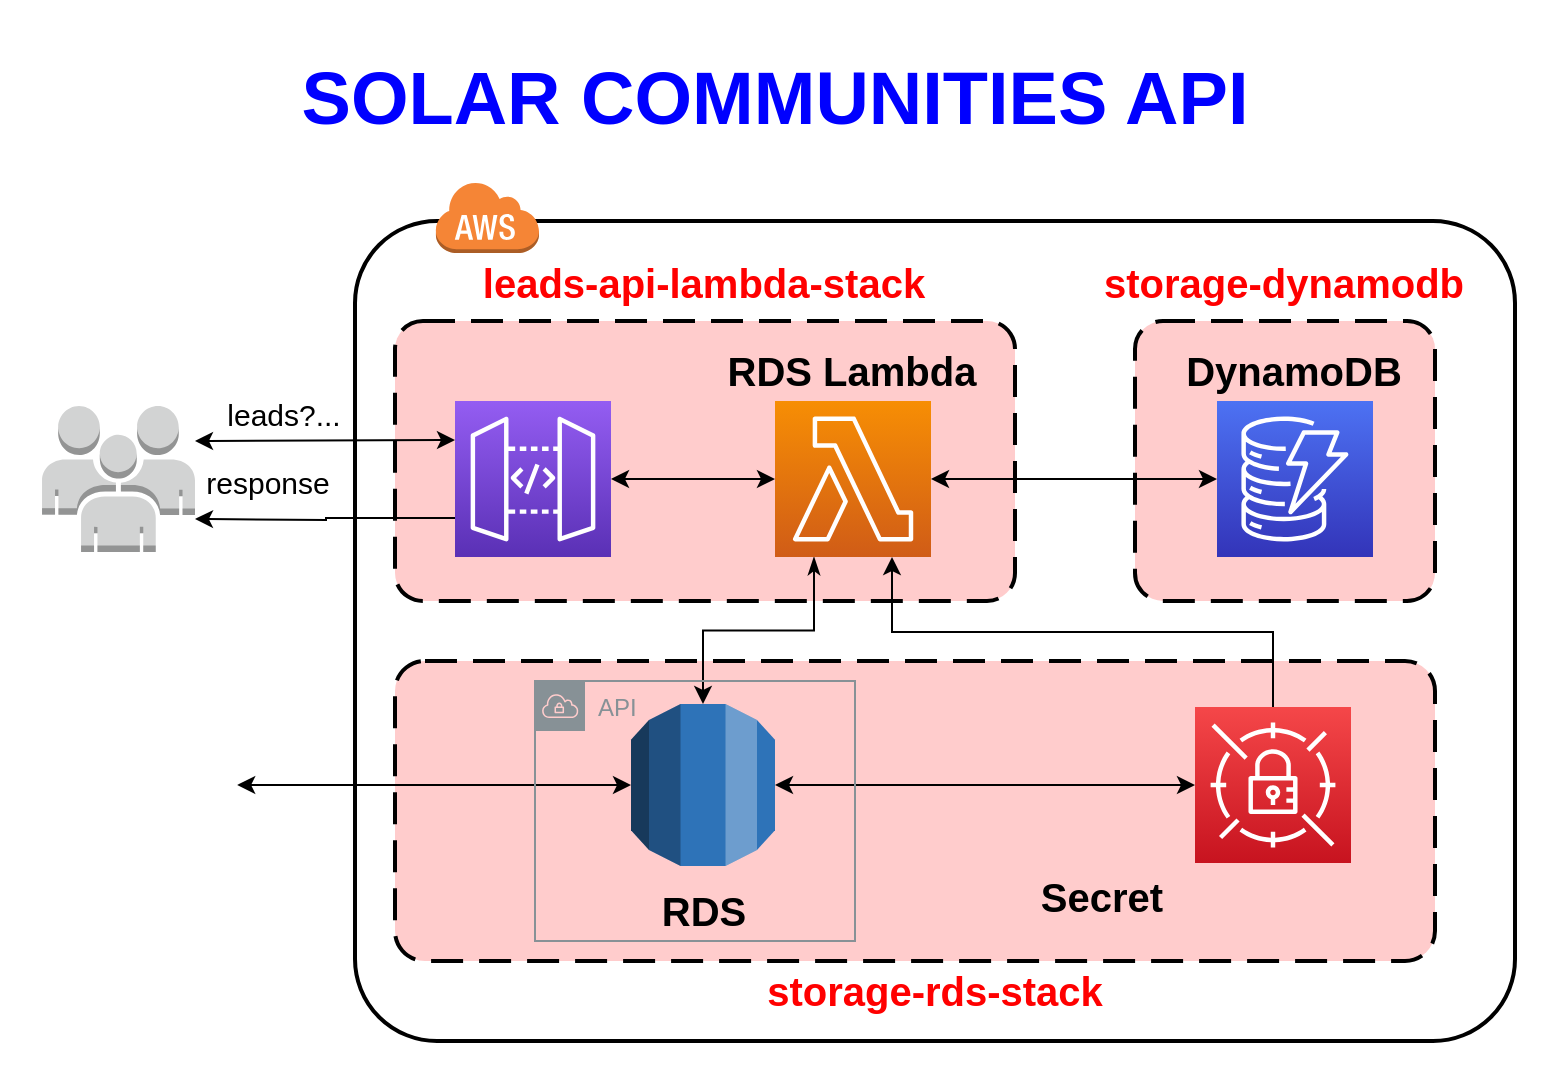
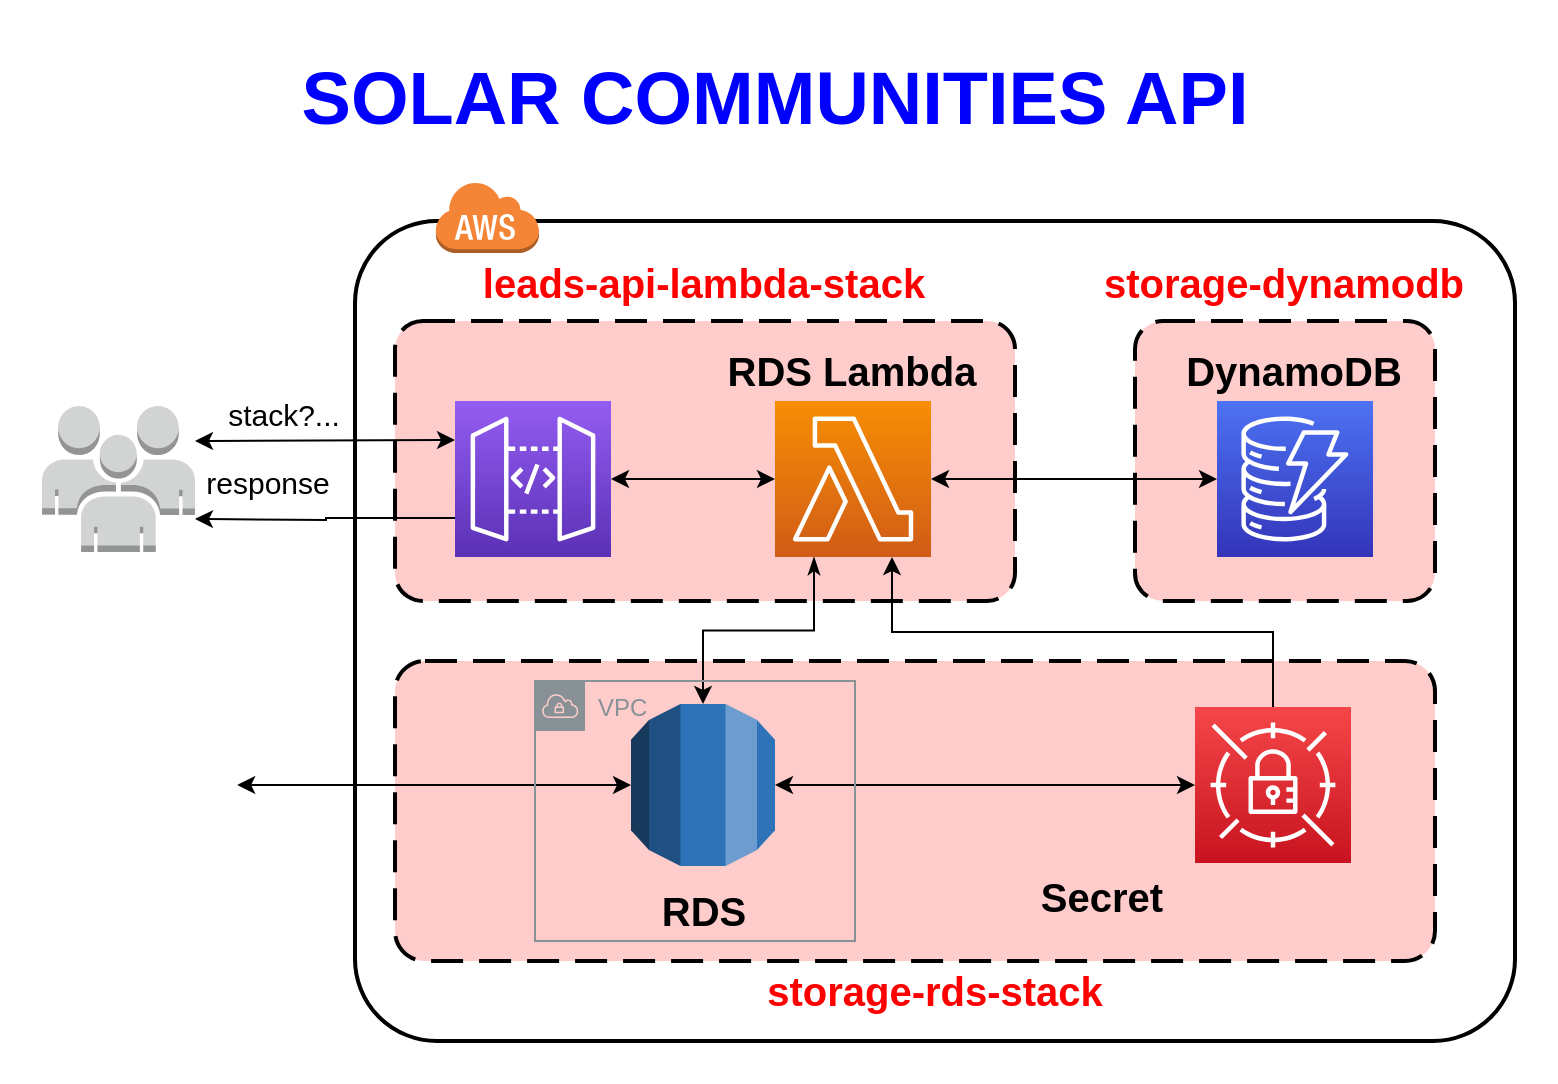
node "leads?...": label "leads?..." -> "stack?..."
node "API": label "API" -> "VPC"
